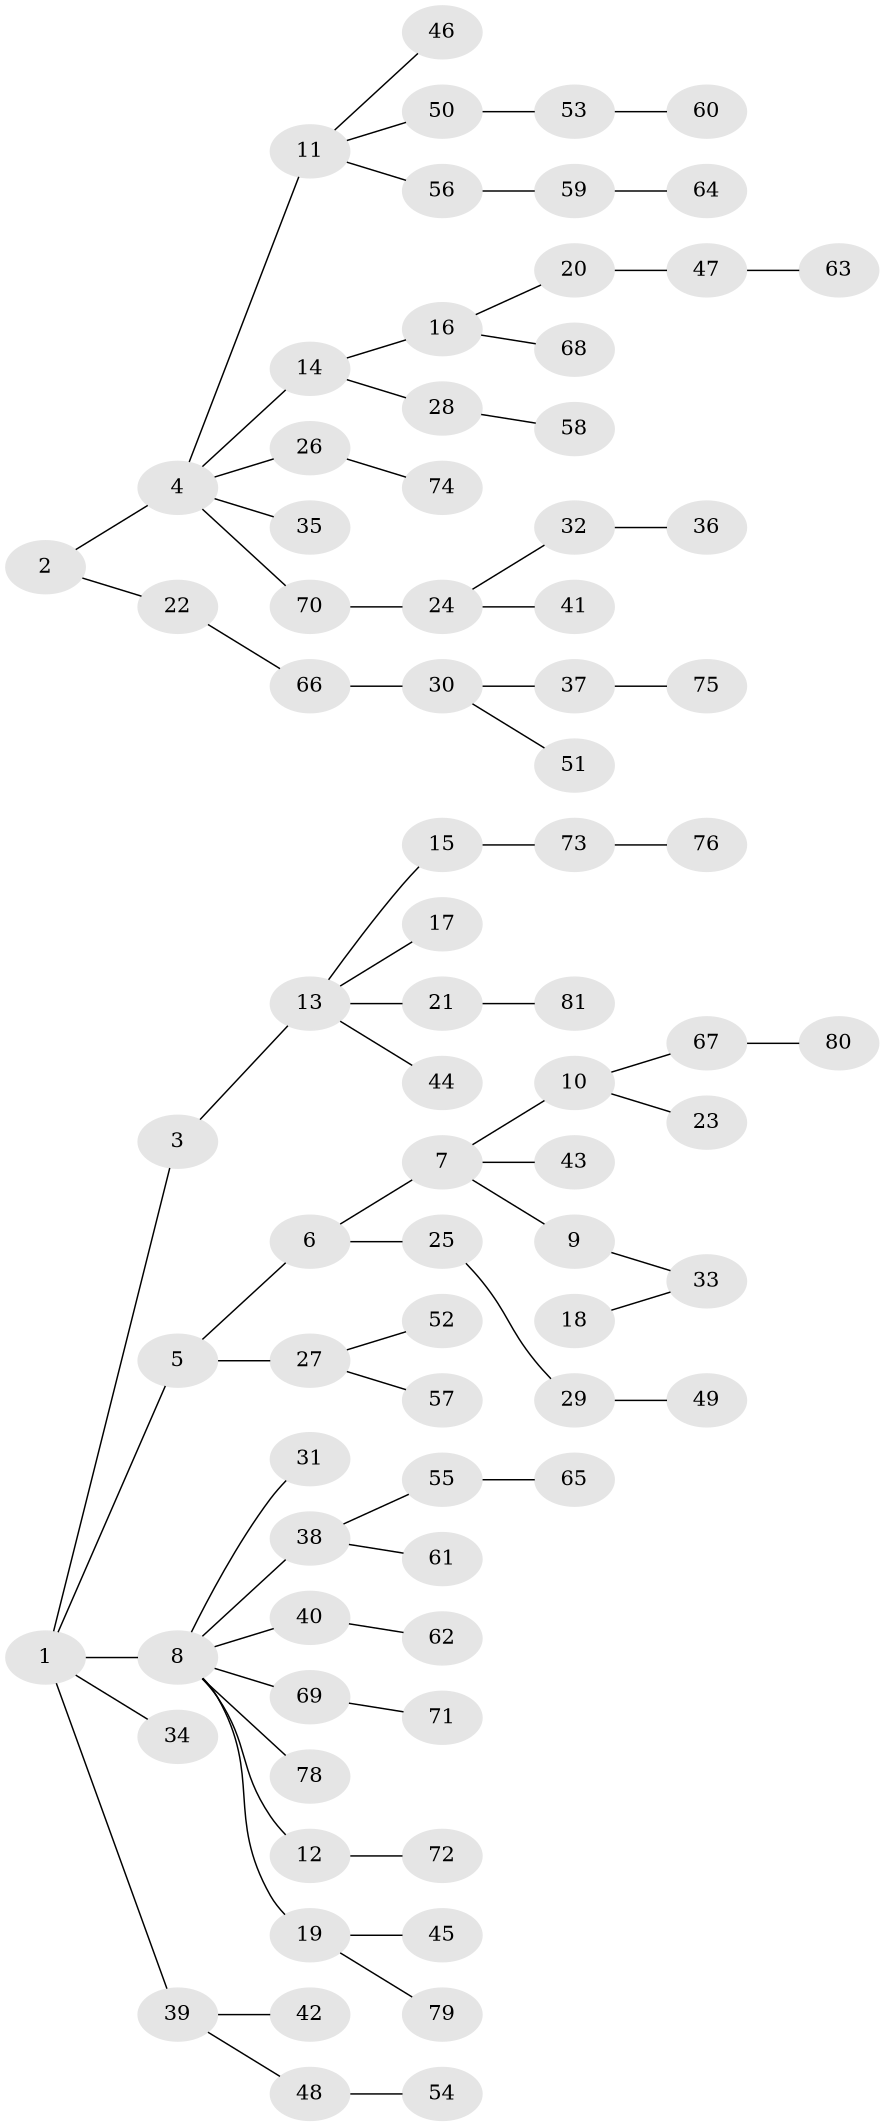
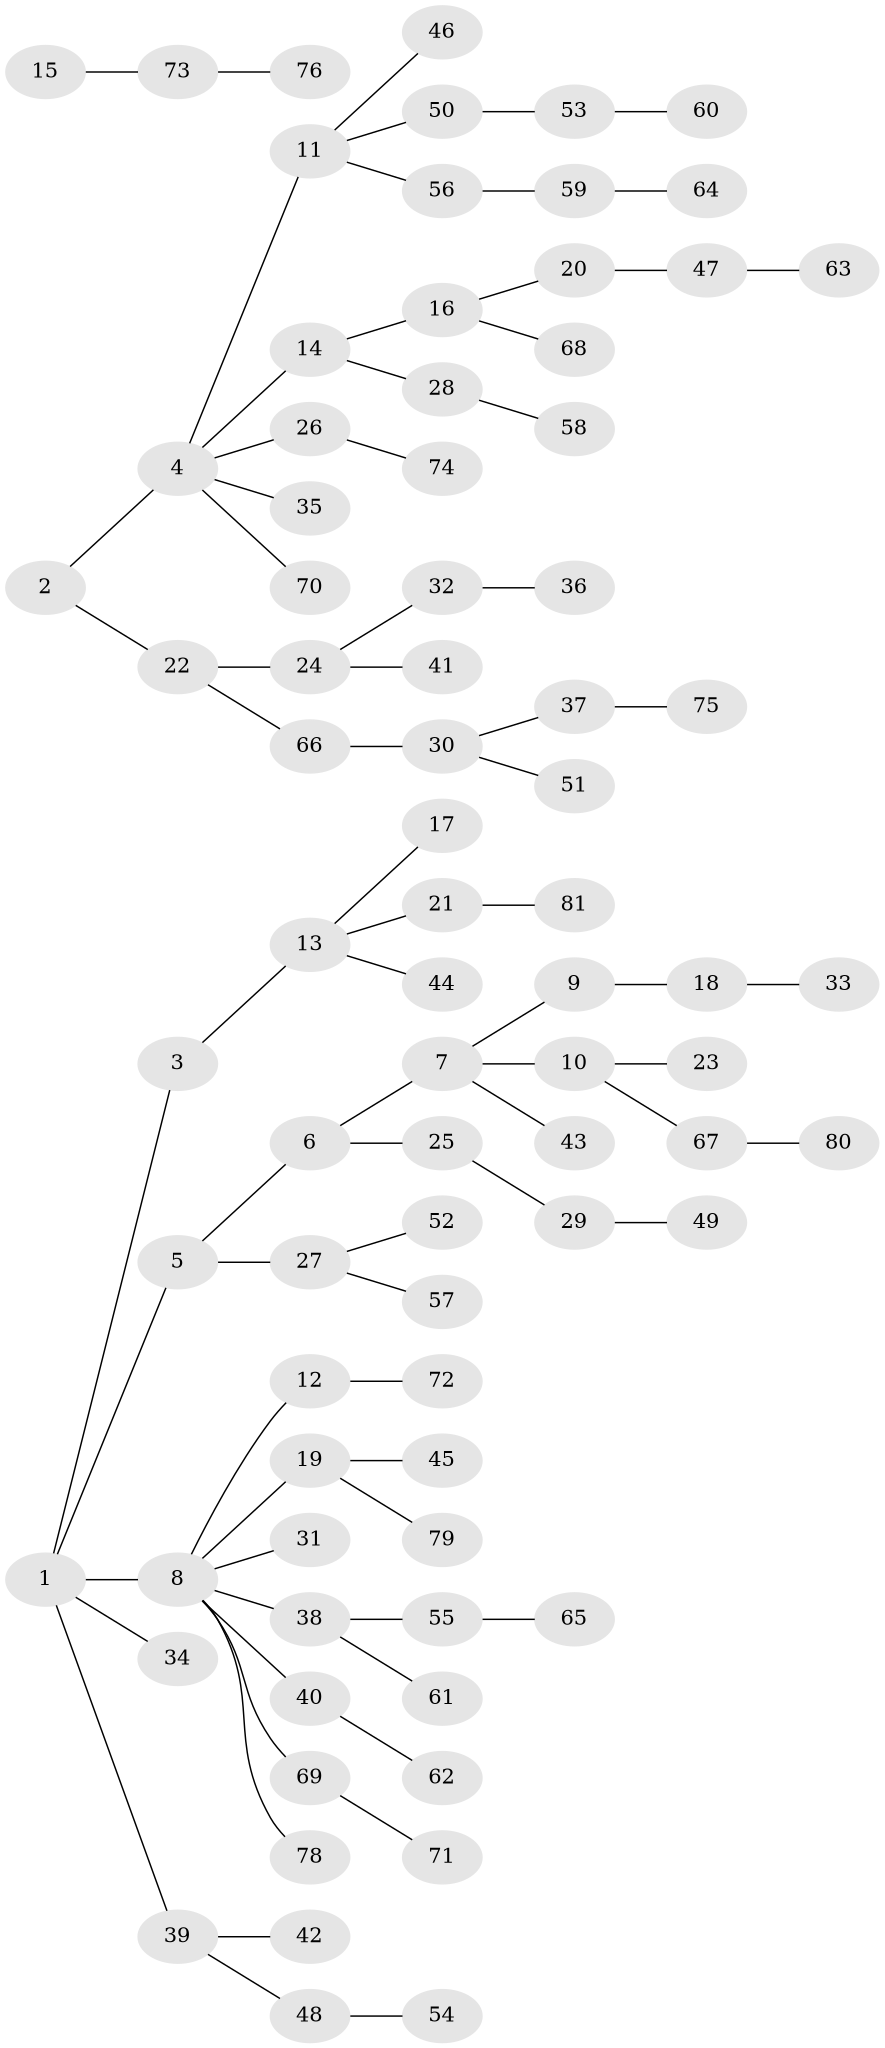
edge "70" -- "24": now "22" -- "24"
edge "15" -- "13": removed
edge "9" -- "33": now "9" -- "18"
